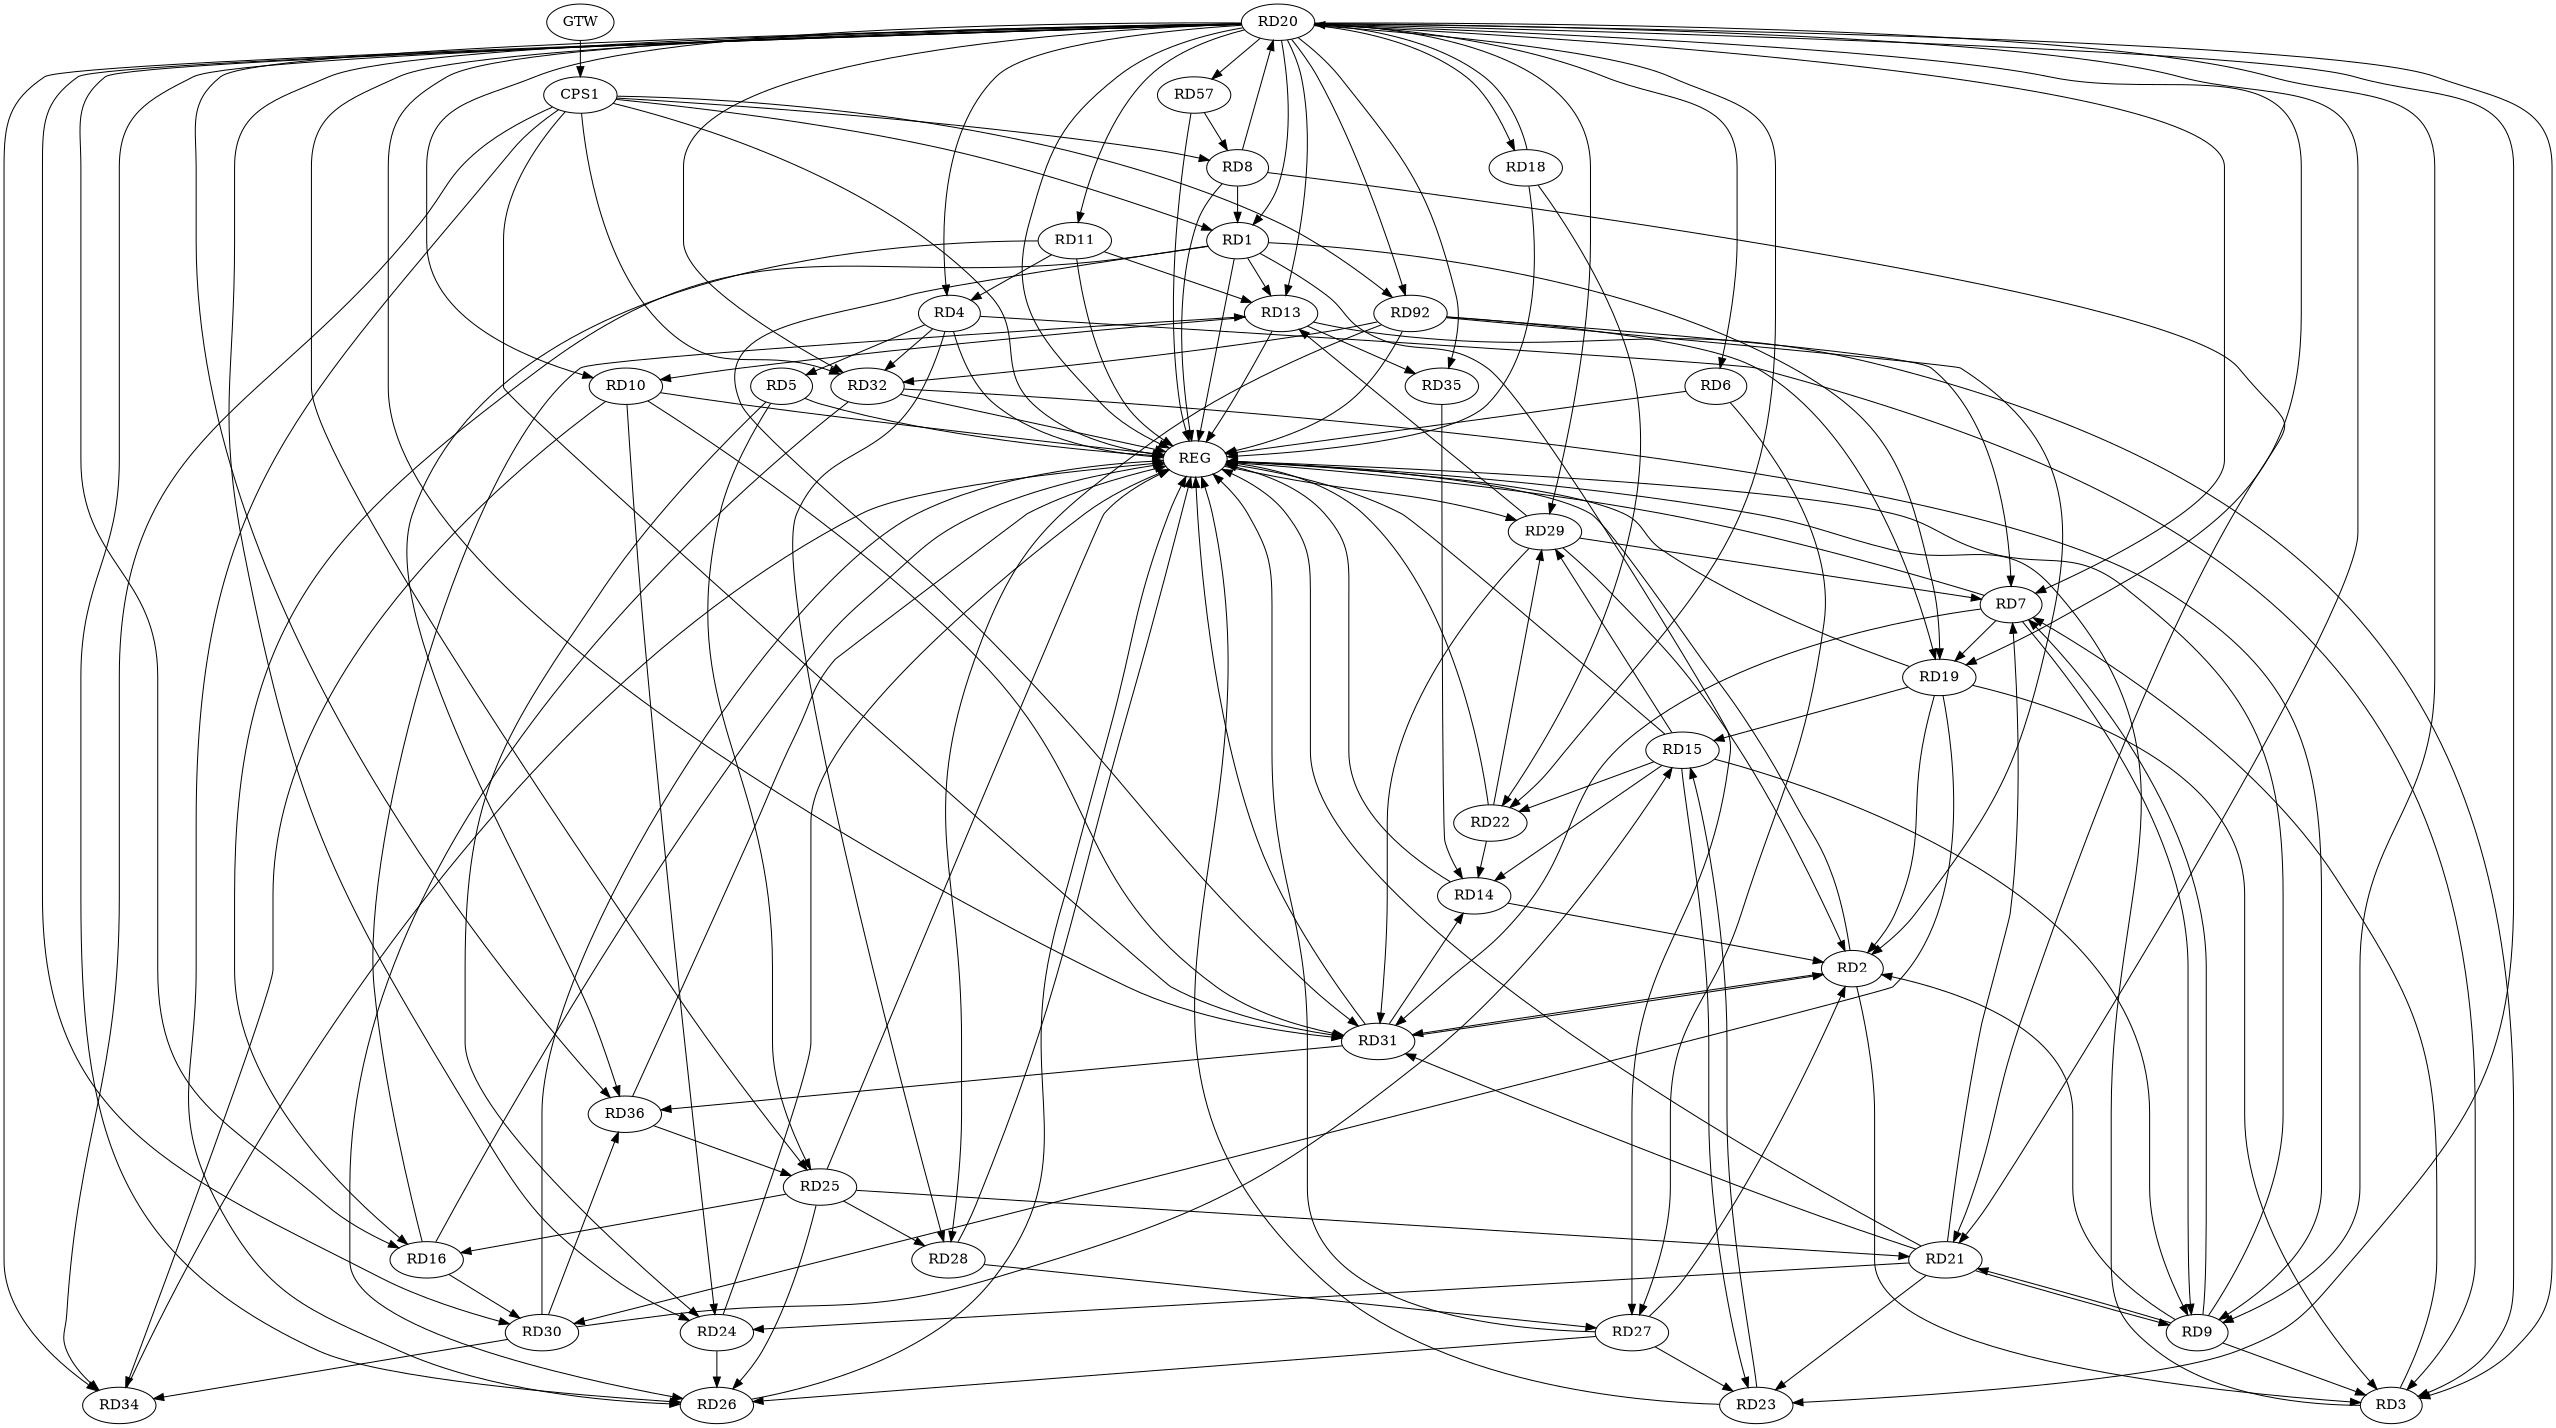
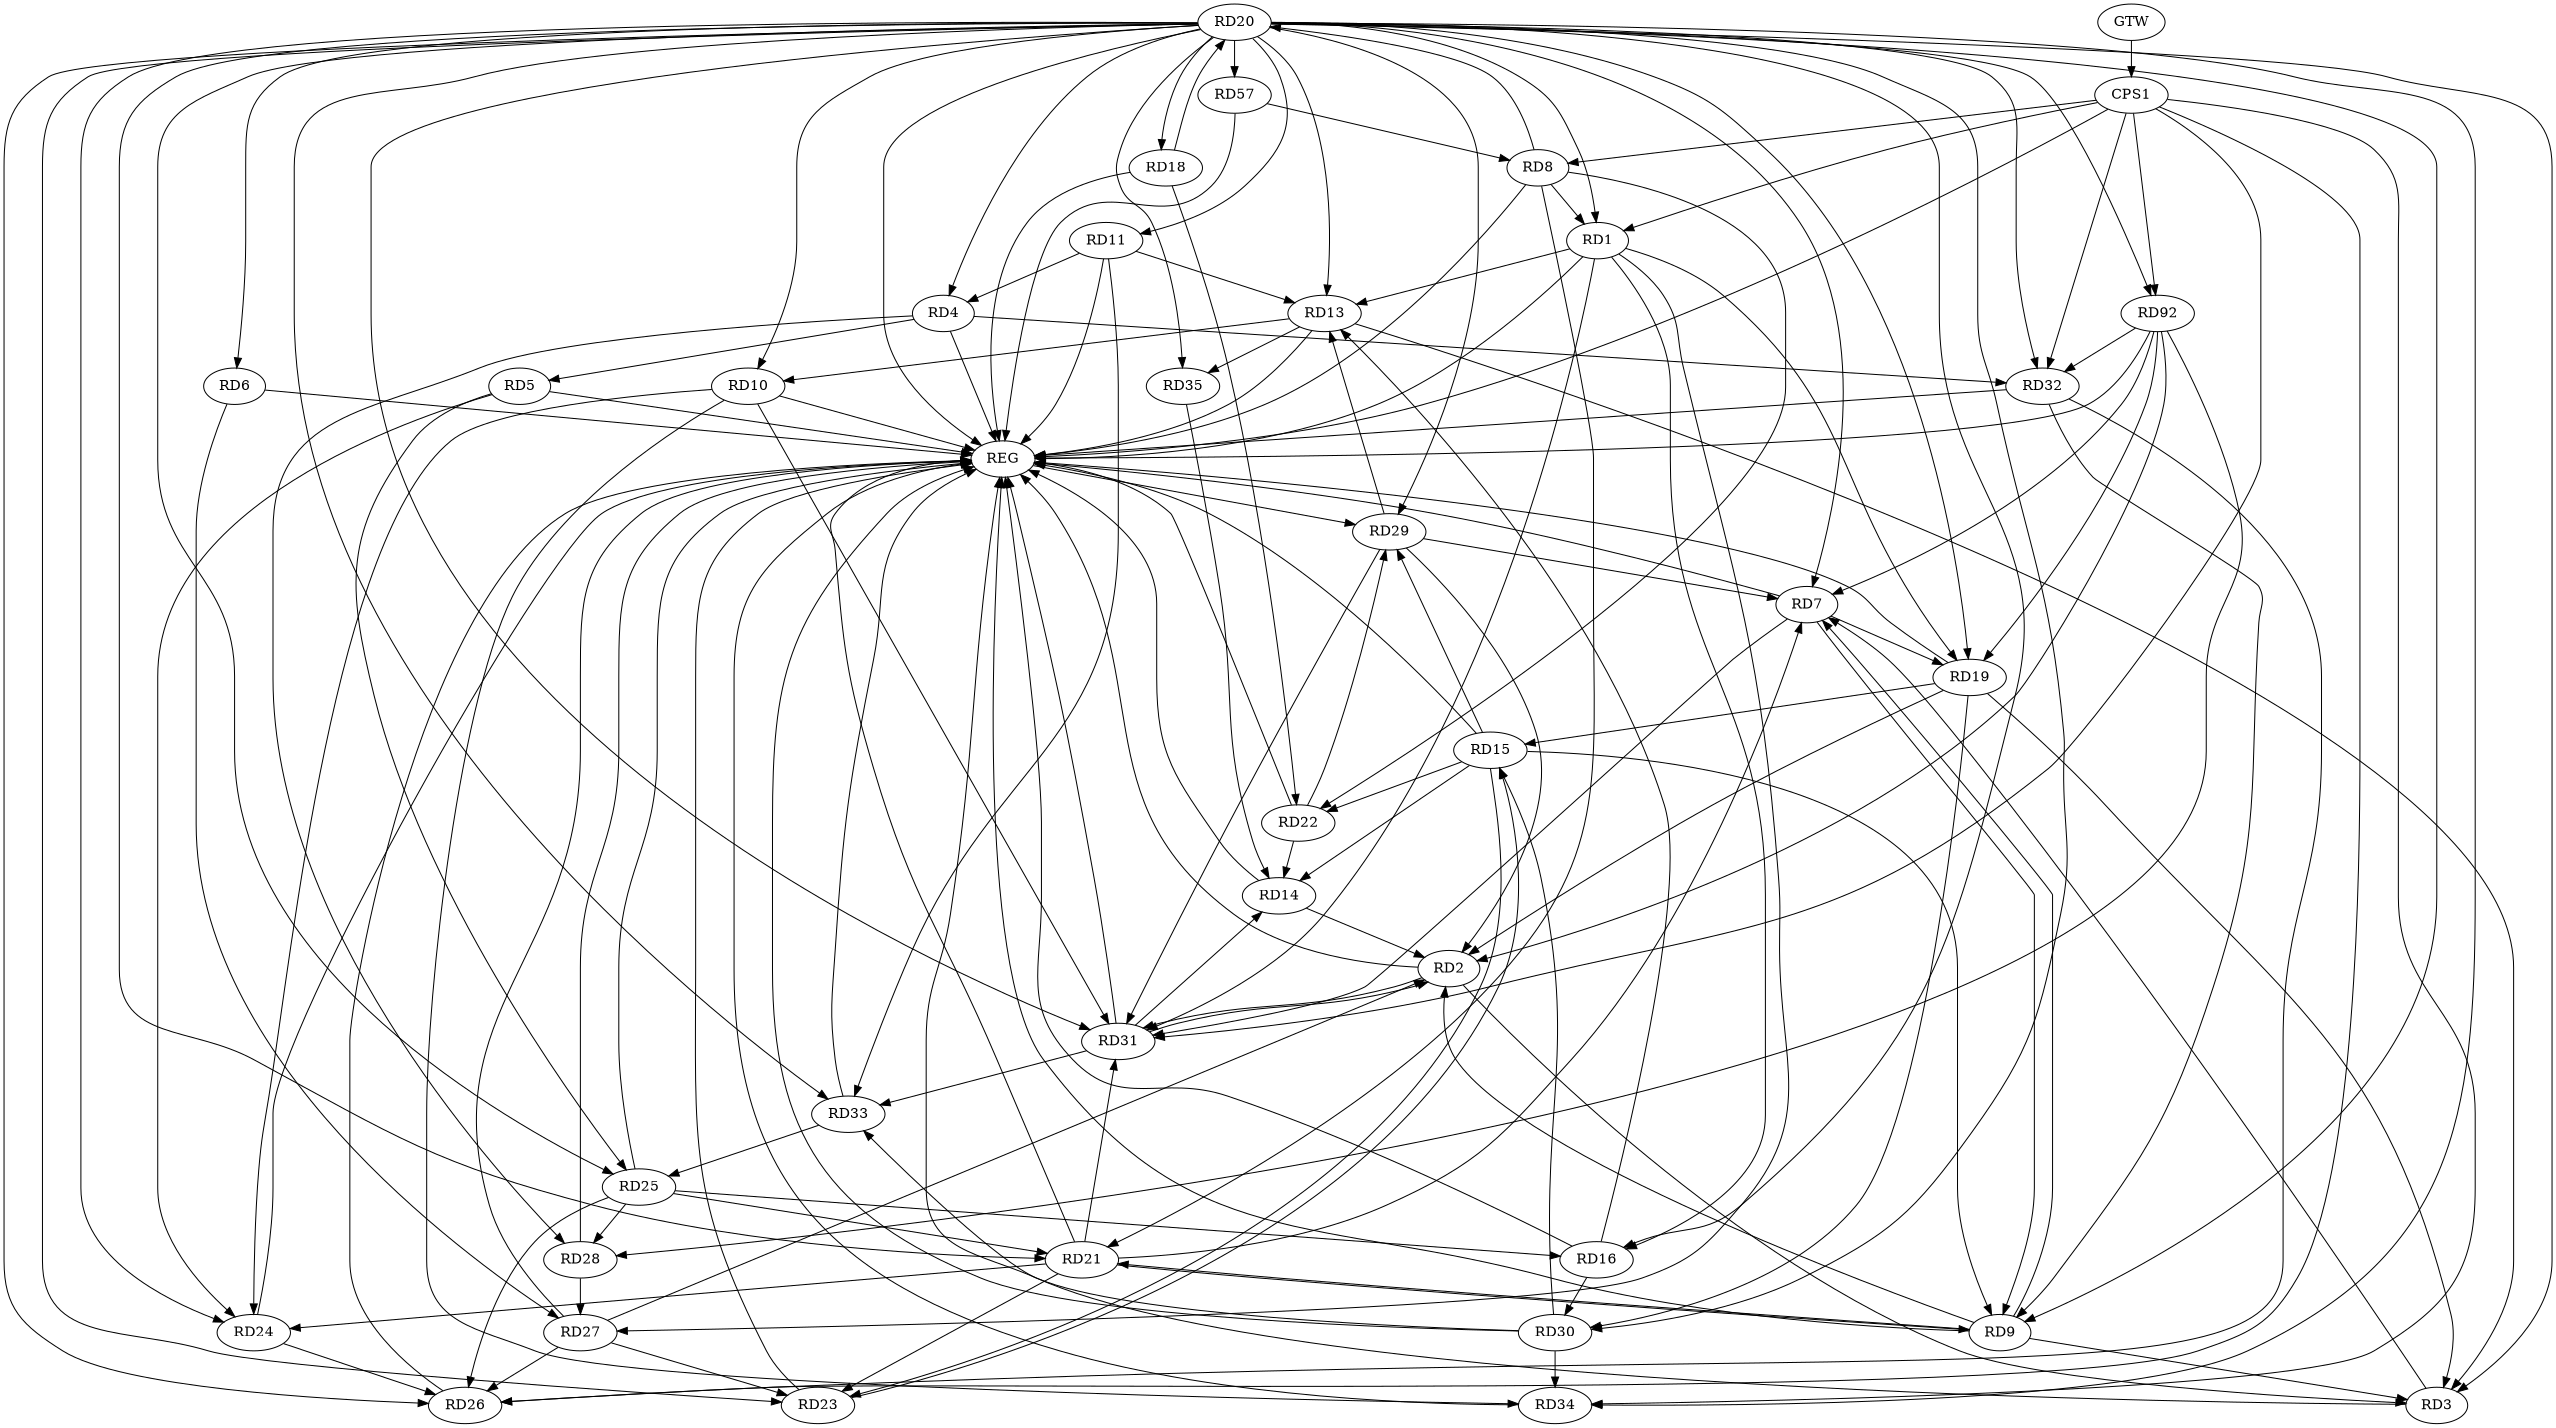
edge "RD20" -> "RD22": now "RD8" -> "RD22"
edge "RD4" -> "RD3": removed
node "RD36": label "RD36" -> "RD33"
